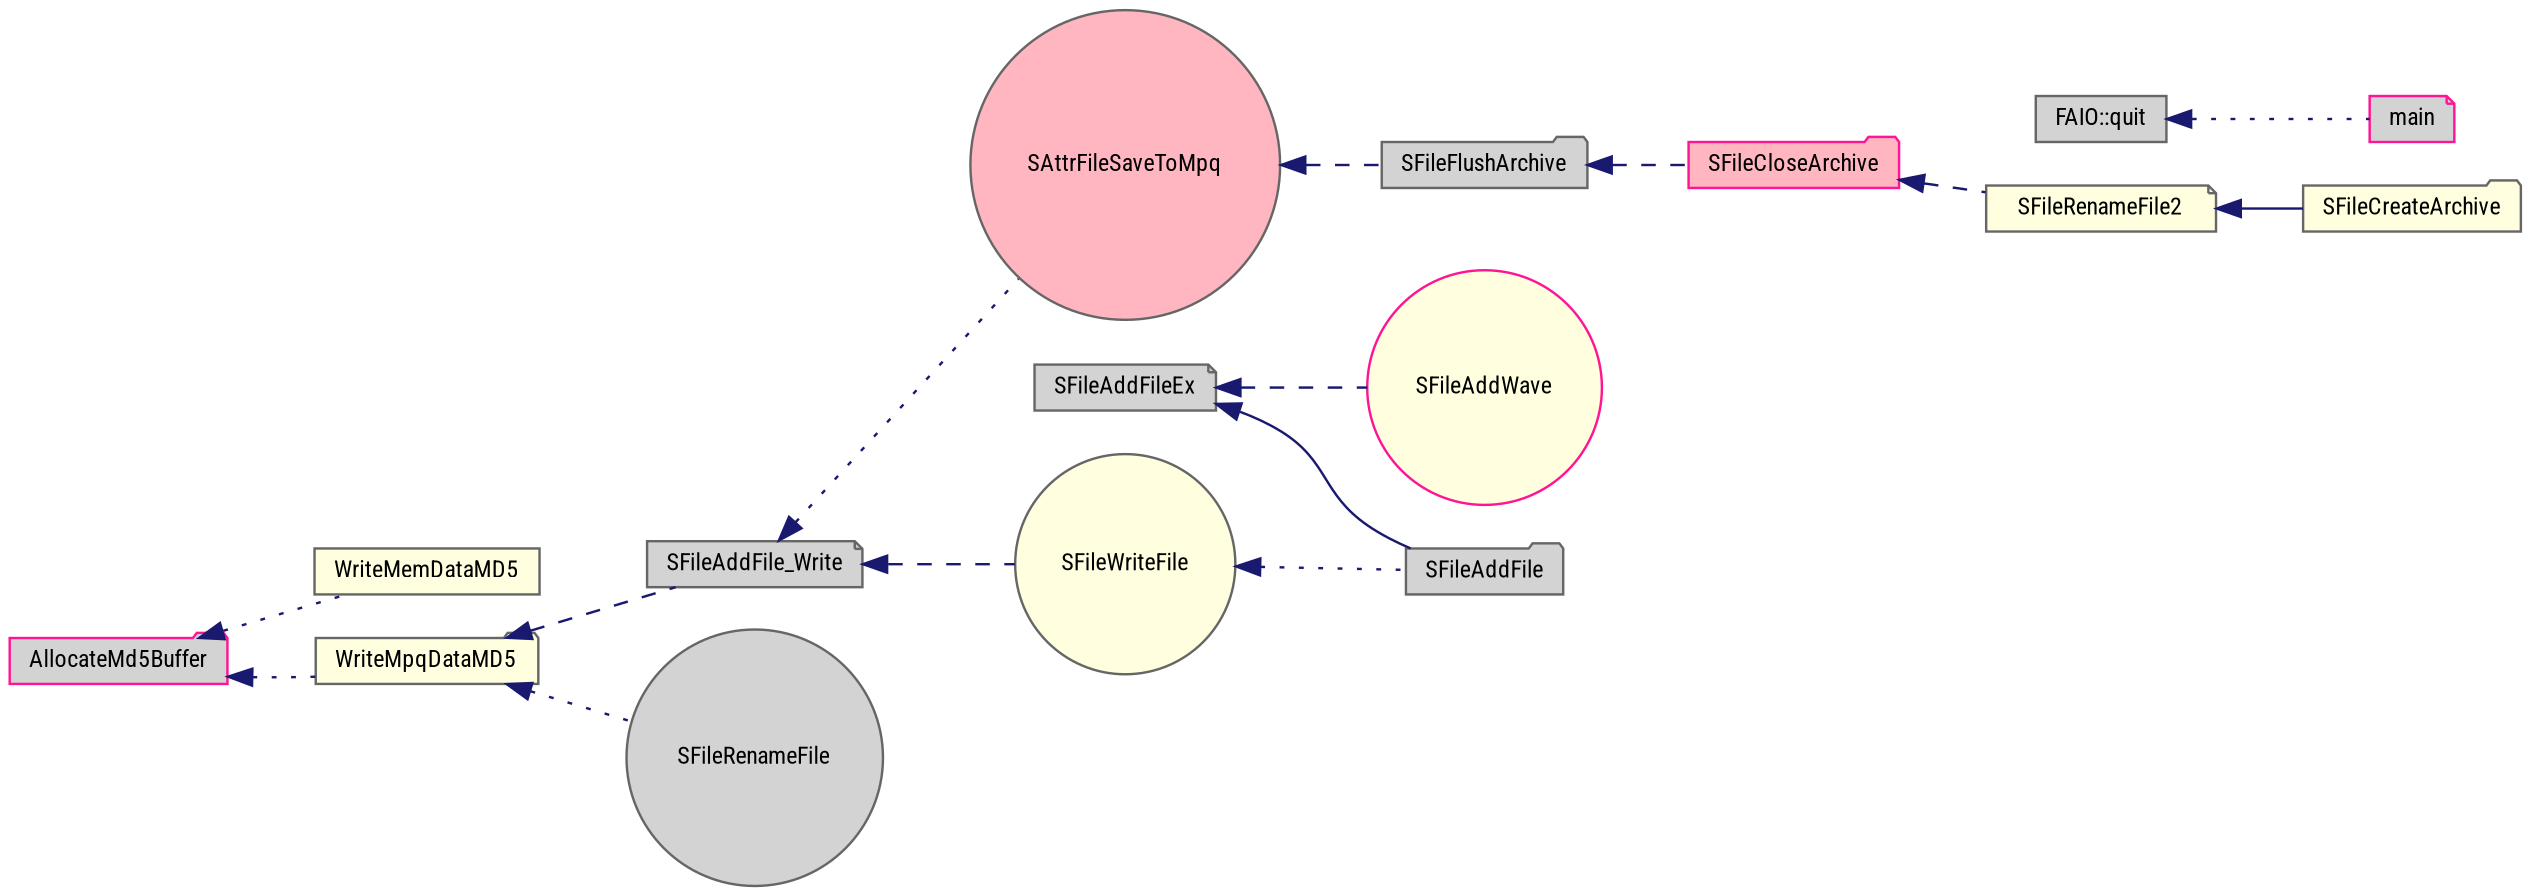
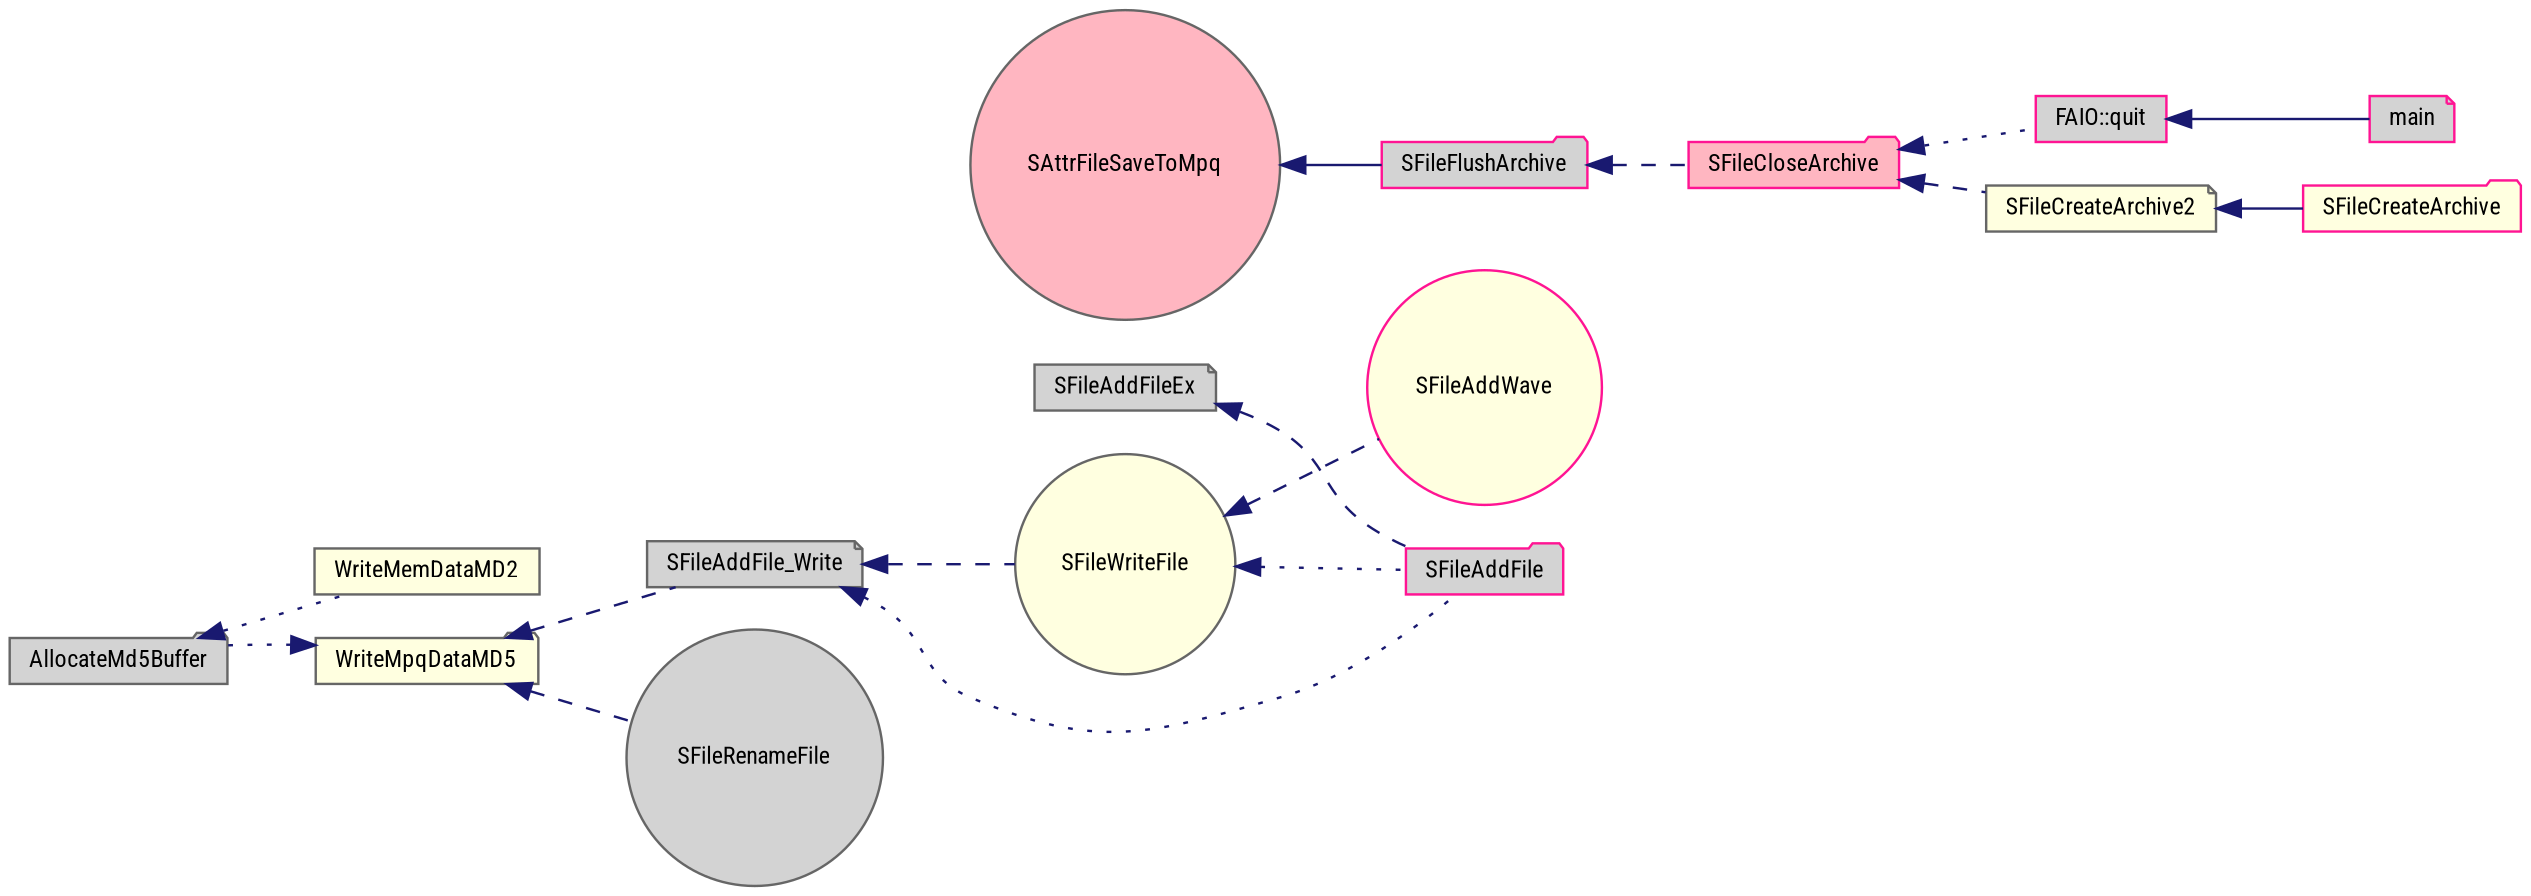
node "FAIO::quit": color gray40 -> deeppink
edge "main" -> "FAIO::quit": style dotted -> solid
edge "FAIO::quit" -> "SFileCloseArchive": added
edge "SFileFlushArchive" -> "SAttrFileSaveToMpq": style dashed -> solid
node "SFileFlushArchive": color gray40 -> deeppink
node "SFileRenameFile2": label "SFileRenameFile2" -> "SFileCreateArchive2"
node "SFileCreateArchive": color gray40 -> deeppink
edge "SFileAddWave" -> "SFileAddFileEx": now "SFileAddWave" -> "SFileWriteFile"
edge "SAttrFileSaveToMpq" -> "SFileAddFile_Write": now "SFileAddFile" -> "SFileAddFile_Write"
edge "SFileAddFile" -> "SFileAddFileEx": style solid -> dashed
node "WriteMemDataMD5": label "WriteMemDataMD5" -> "WriteMemDataMD2"
node "SFileAddFile": color gray40 -> deeppink
node "AllocateMd5Buffer": color deeppink -> gray40
edge "WriteMpqDataMD5" -> "AllocateMd5Buffer": reversed
edge "SFileRenameFile" -> "WriteMpqDataMD5": style dotted -> dashed
